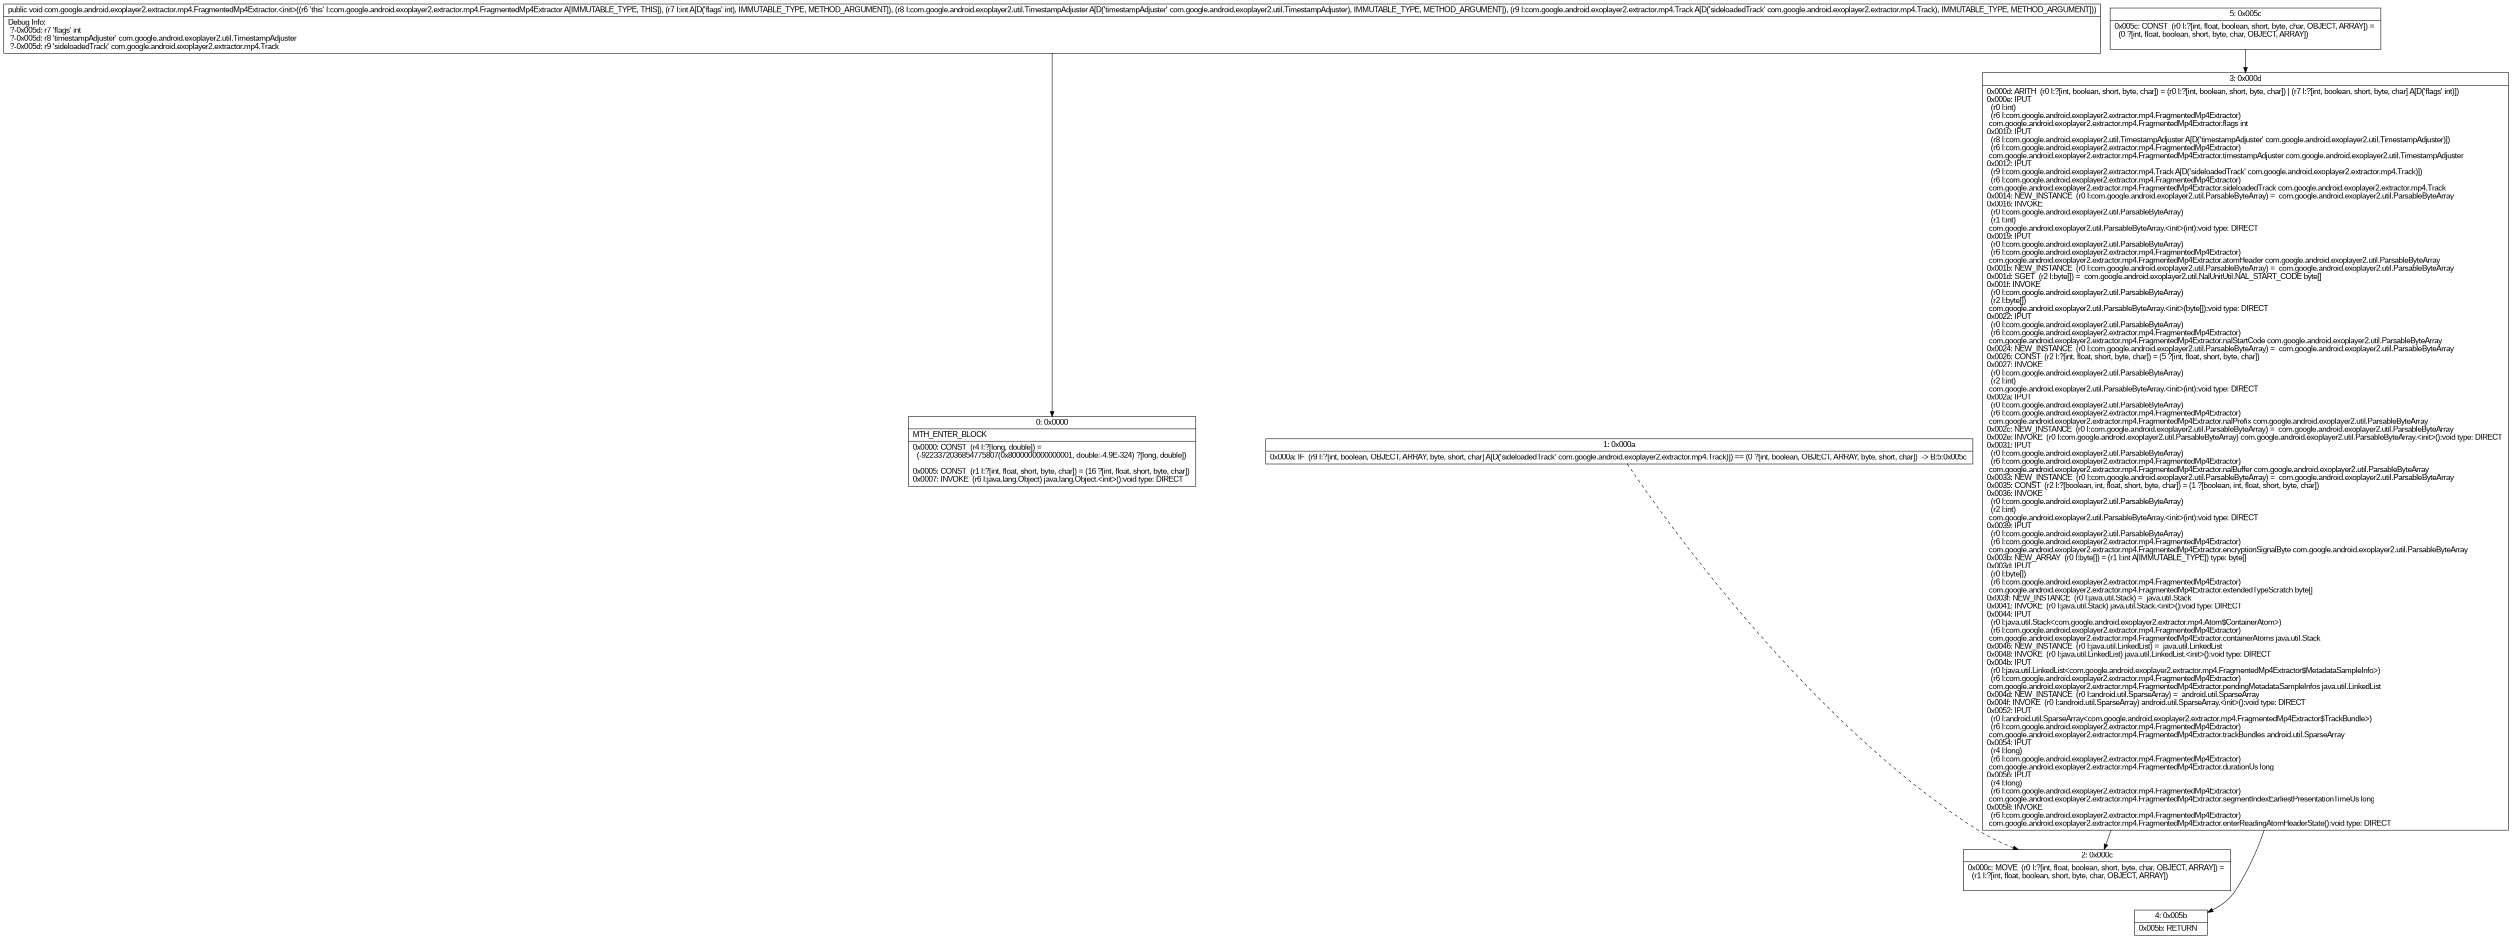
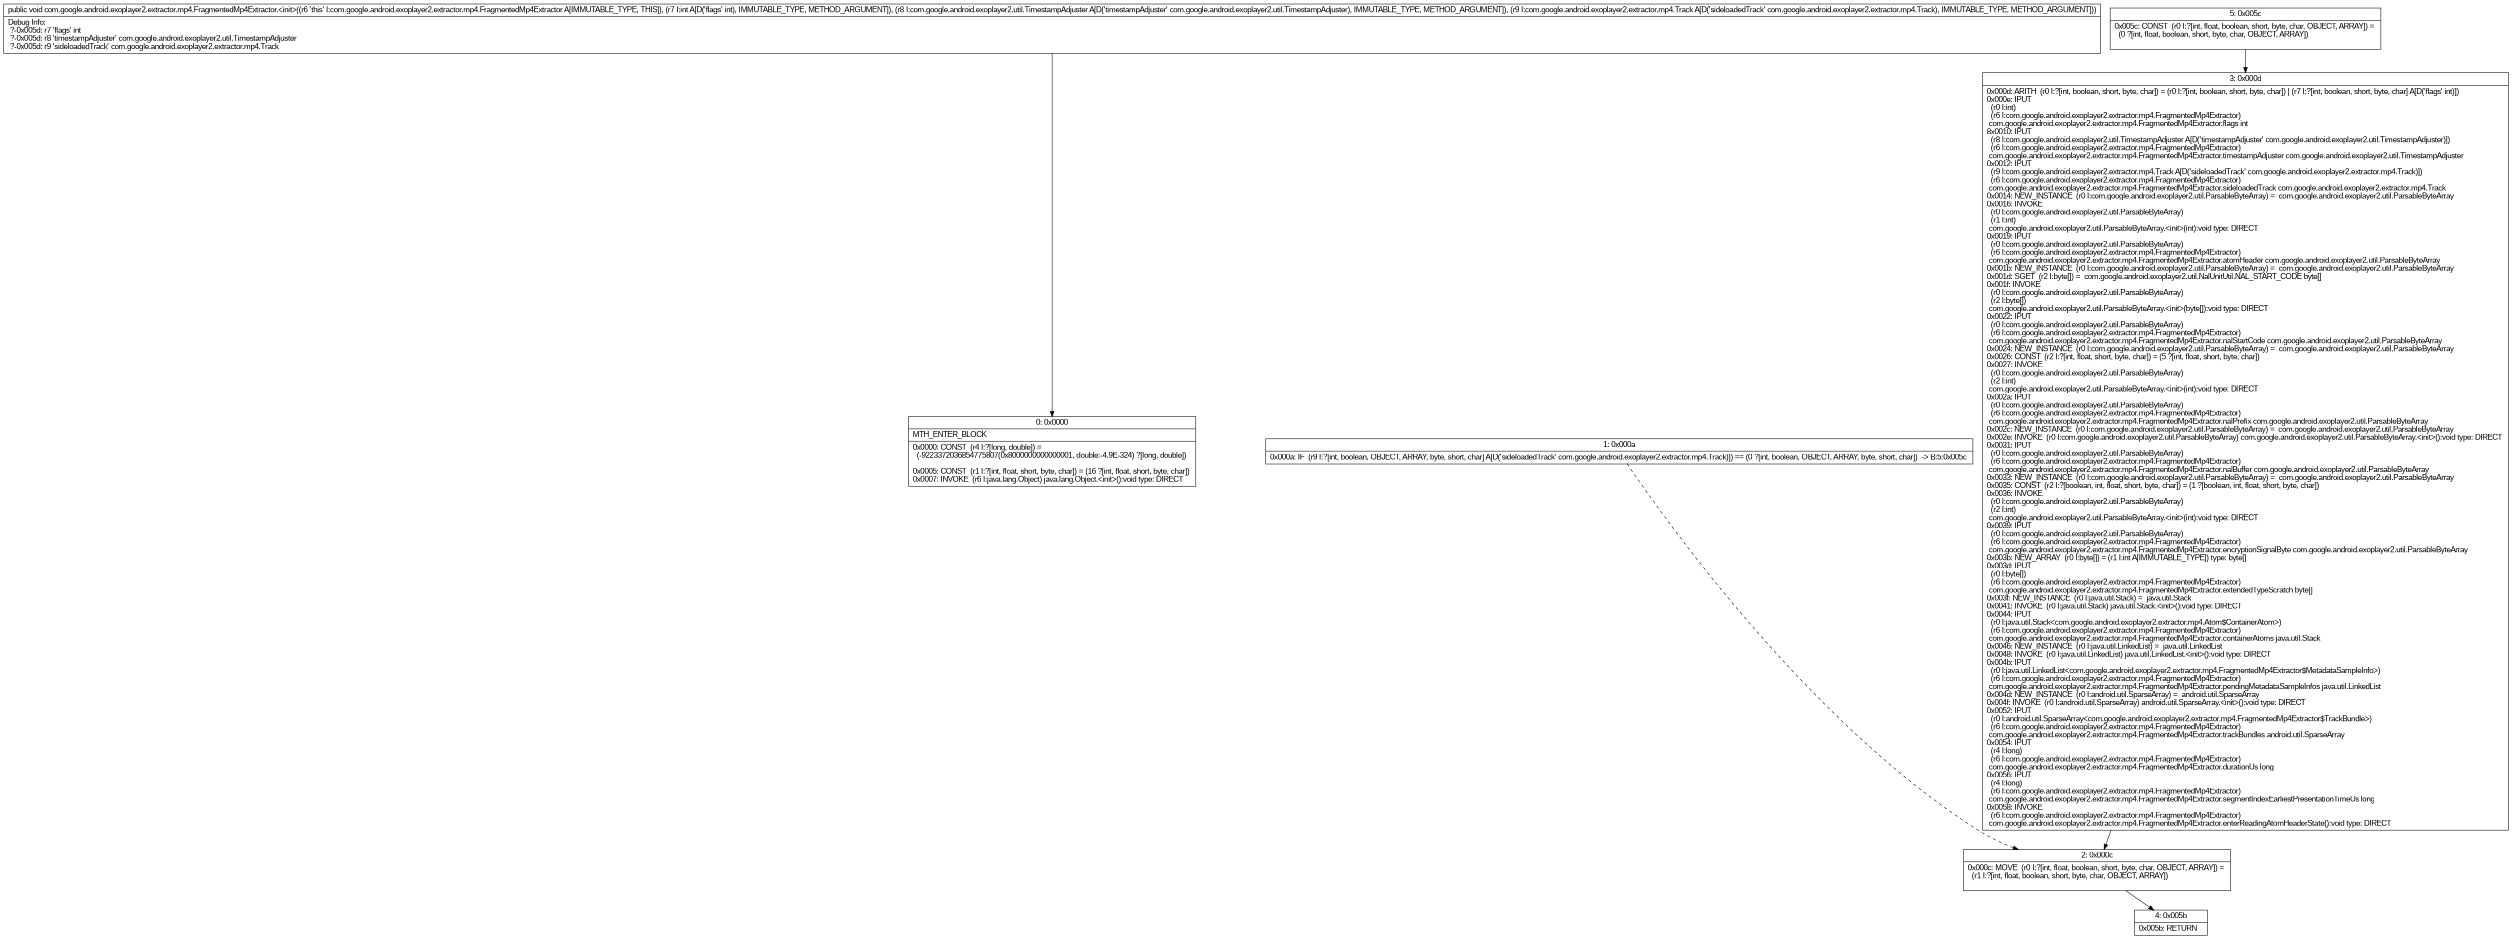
node "3: 0x000d": text "0x0010: IPUT" -> "8x0010: IPUT"
edge "3: 0x000d" -> "4: 0x005b": now "2: 0x000c" -> "4: 0x005b"
